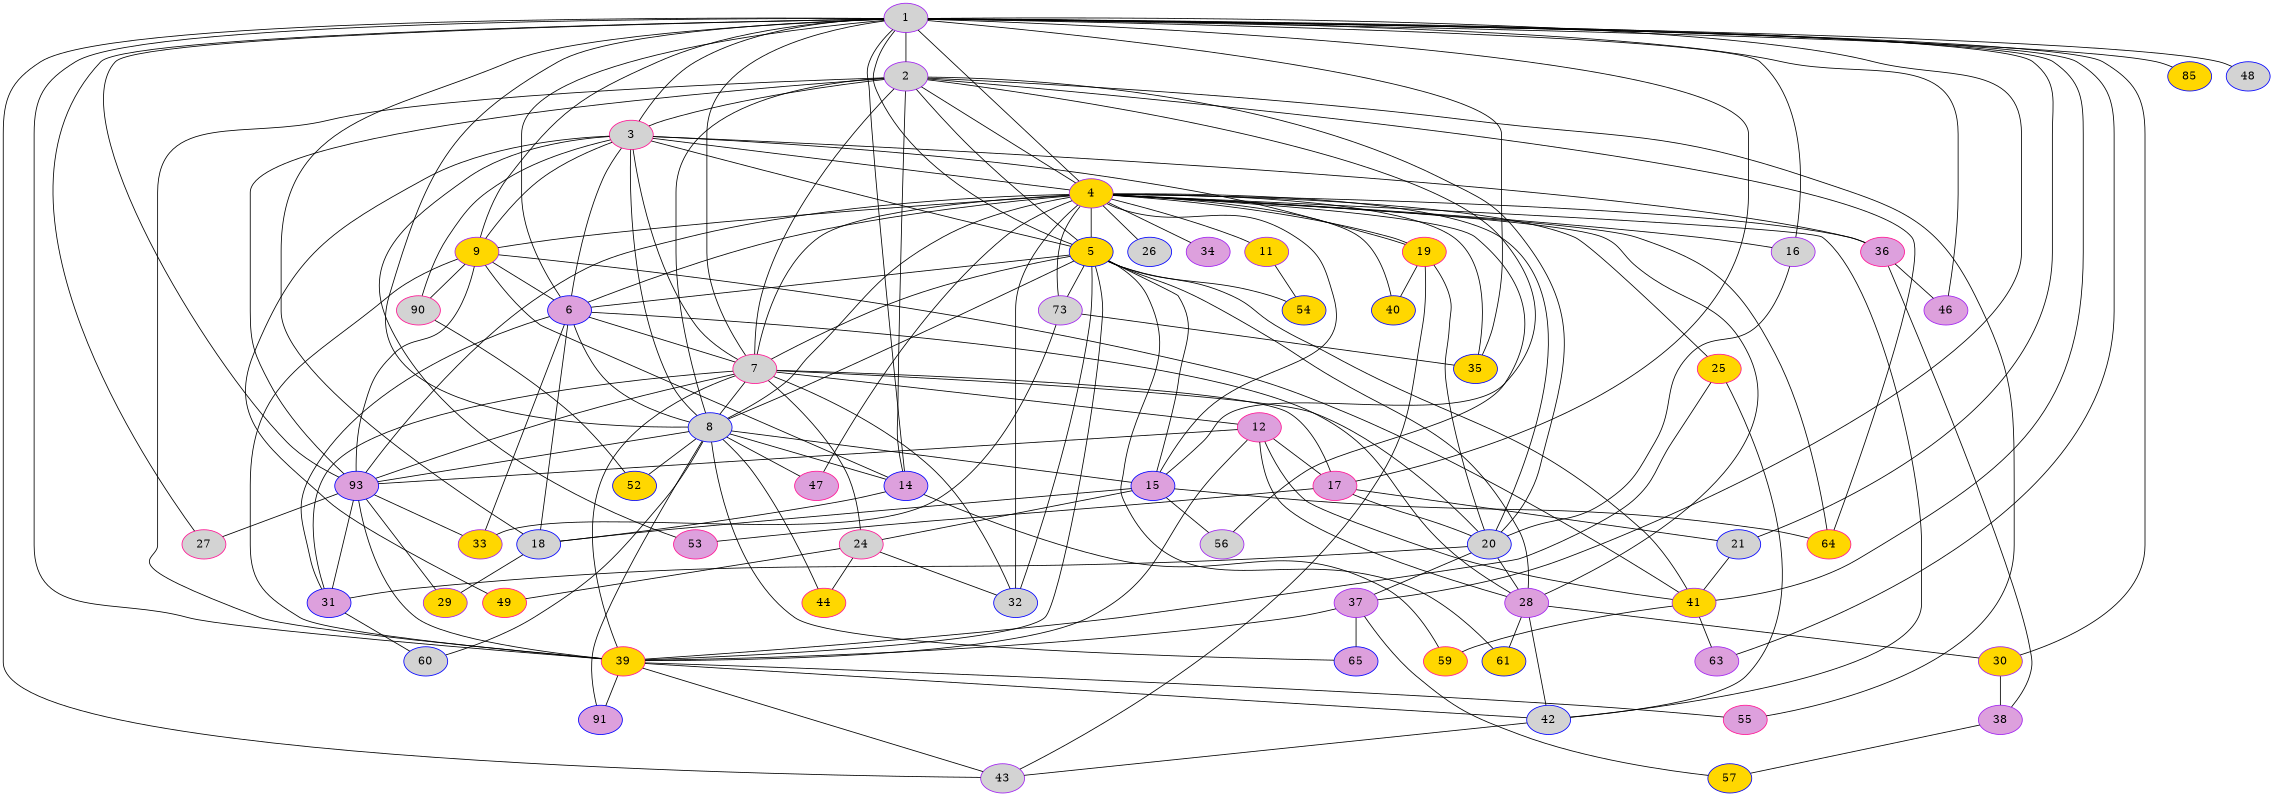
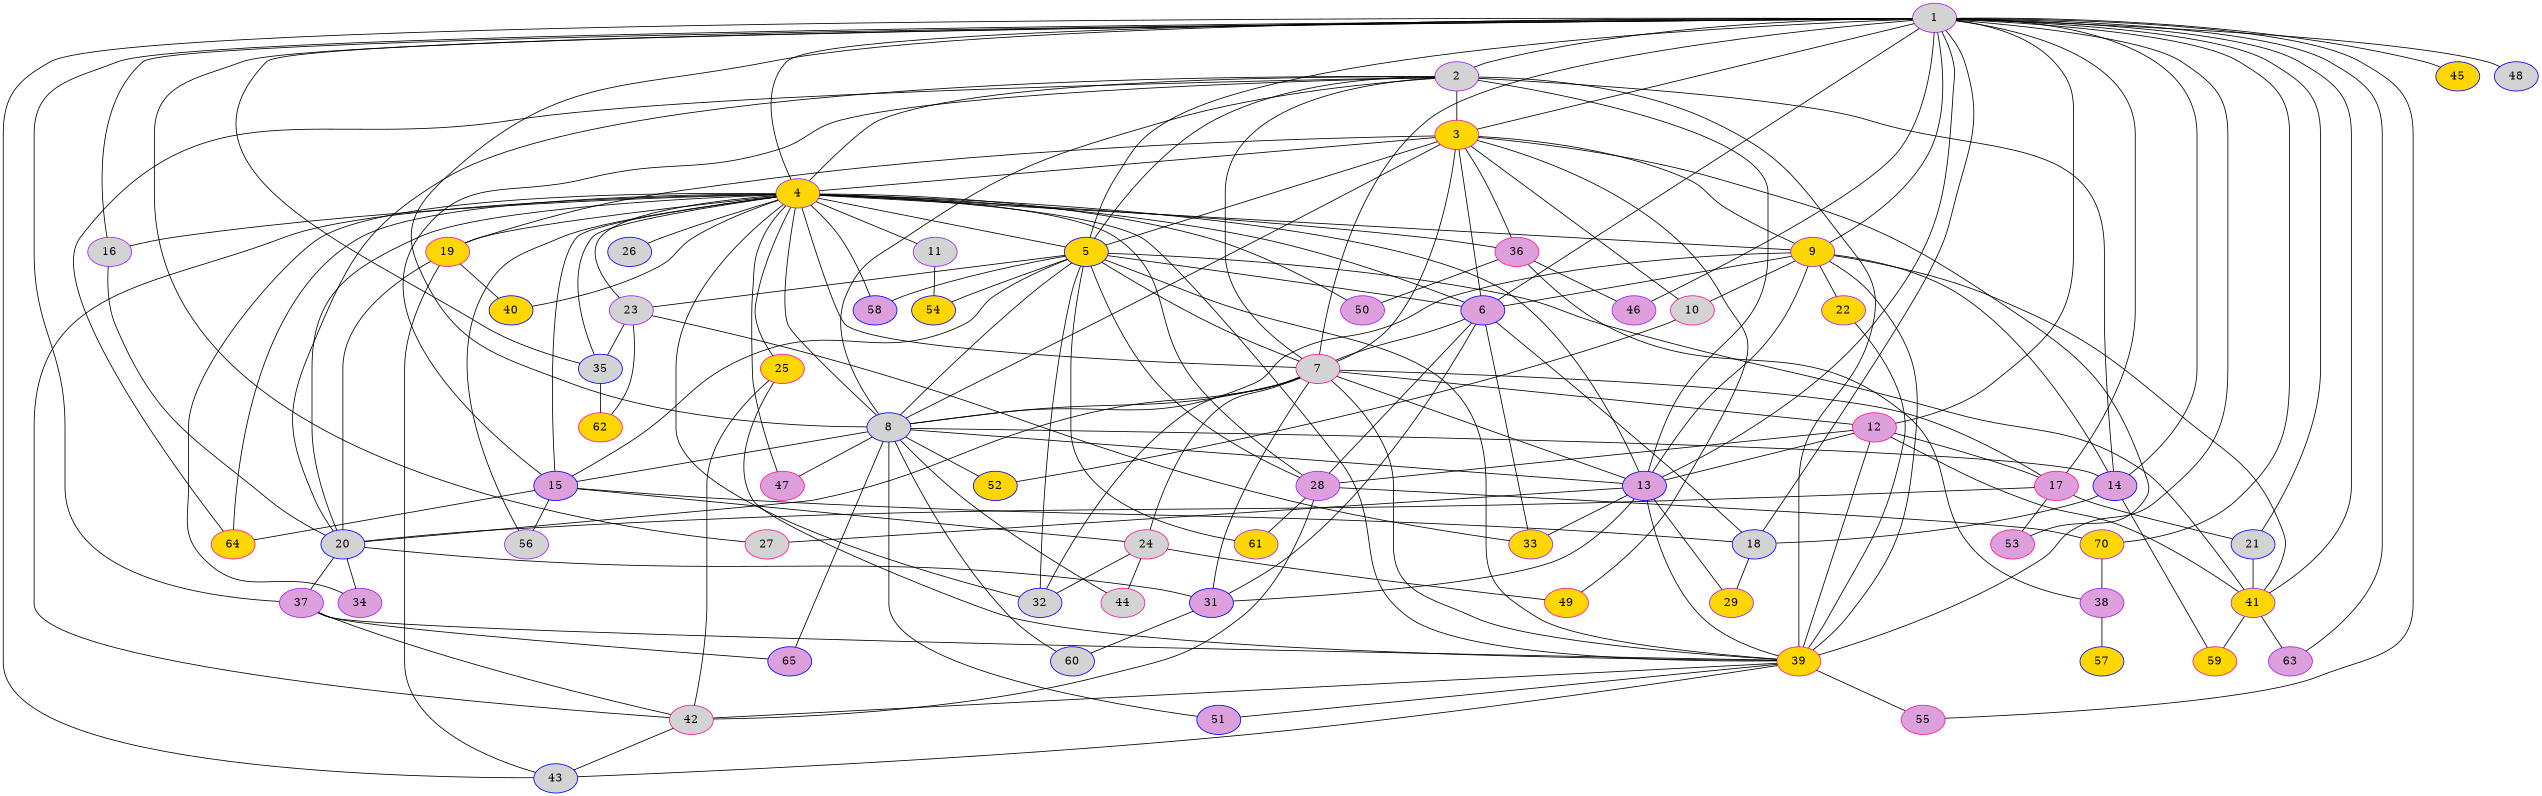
node "85": label "85" -> "45"
node "3": fillcolor lightgrey -> gold
edge "2" -- "55": now "1" -- "55"
edge "1" -- "12": added
node "11": fillcolor gold -> lightgrey
node "90": label "90" -> "10"
node "58": added
node "73": label "73" -> "23"
node "50": added
node "22": added
node "35": fillcolor gold -> lightgrey
edge "6" -- "8": now "9" -- "8"
edge "4" -- "39": added
node "62": added
node "93": label "93" -> "13"
edge "20" -- "28": now "20" -- "34"
node "44": fillcolor gold -> lightgrey
node "61": color blue -> purple
node "30": label "30" -> "70"
node "91": label "91" -> "51"
node "42": color blue -> deeppink
edge "37" -- "57": now "37" -- "42"
node "43": color purple -> blue
